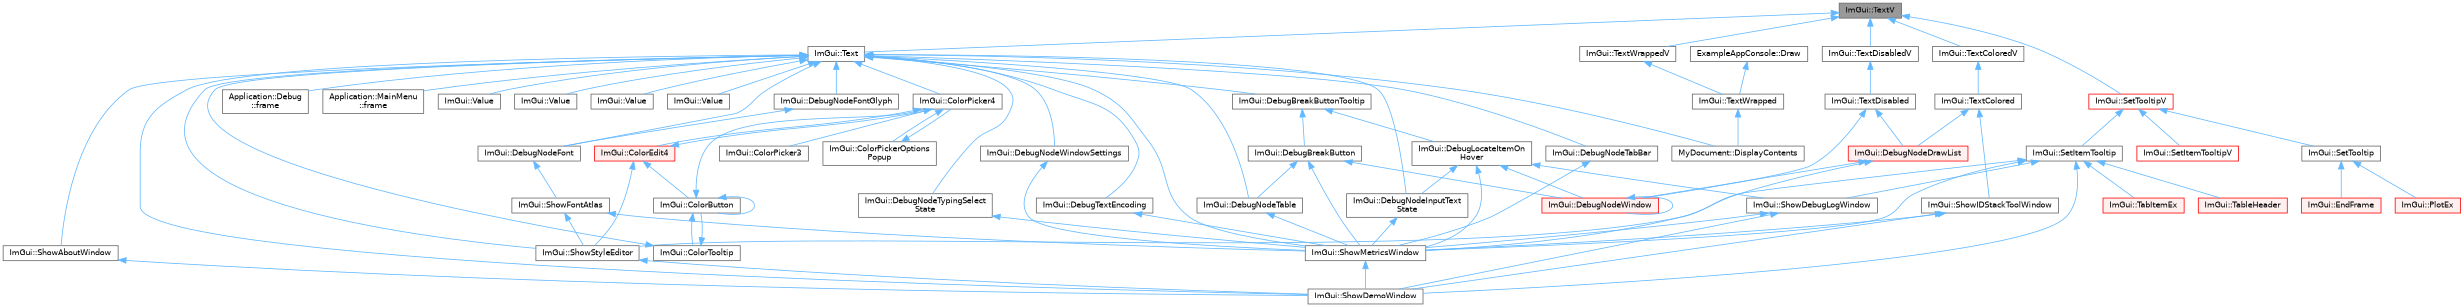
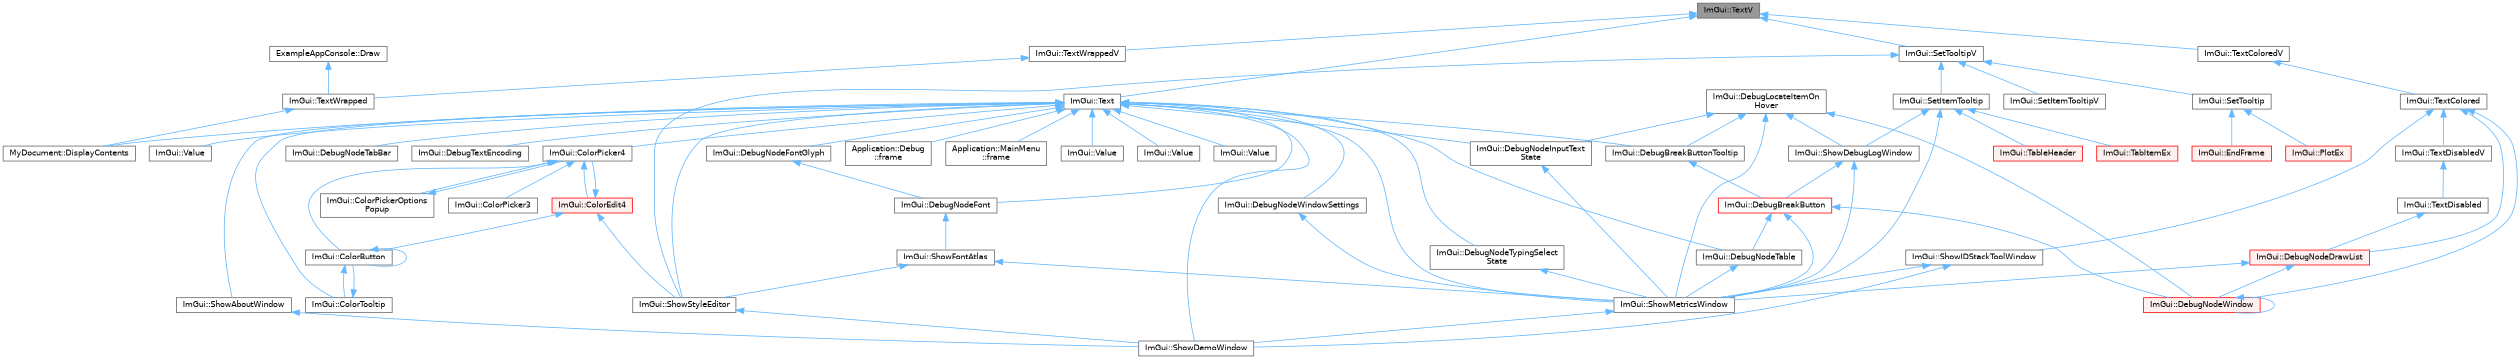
edge "ImGui::TextDisabledV" -> "ImGui::TextV": now "ImGui::TextDisabledV" -> "ImGui::TextColored"
node "ImGui::SetTooltipV": color red -> grey40
edge "ImGui::Text" -> "ImGui::ColorTooltip": reversed
edge "ImGui::ColorPicker4" -> "ImGui::ColorButton": reversed
edge "ImGui::DebugLocateItemOn Hover" -> "ImGui::DebugBreakButtonTooltip": reversed
node "ImGui::DebugBreakButton": color grey40 -> red
node "ImGui::SetItemTooltipV": color red -> grey40
edge "ImGui::DebugNodeWindow" -> "ImGui::TextDisabled": now "ImGui::DebugNodeWindow" -> "ImGui::TextColored"
edge "ImGui::ShowMetricsWindow" -> "ImGui::DebugNodeTabBar": removed
edge "ImGui::ShowMetricsWindow" -> "ImGui::DebugTextEncoding": removed
edge "ImGui::ShowStyleEditor" -> "ImGui::SetItemTooltip": now "ImGui::ShowStyleEditor" -> "ImGui::SetTooltipV"
edge "ImGui::ShowDemoWindow" -> "ImGui::ShowDebugLogWindow": now "ImGui::DebugBreakButton" -> "ImGui::ShowDebugLogWindow"
edge "ImGui::ShowDemoWindow" -> "ImGui::SetItemTooltip": removed
